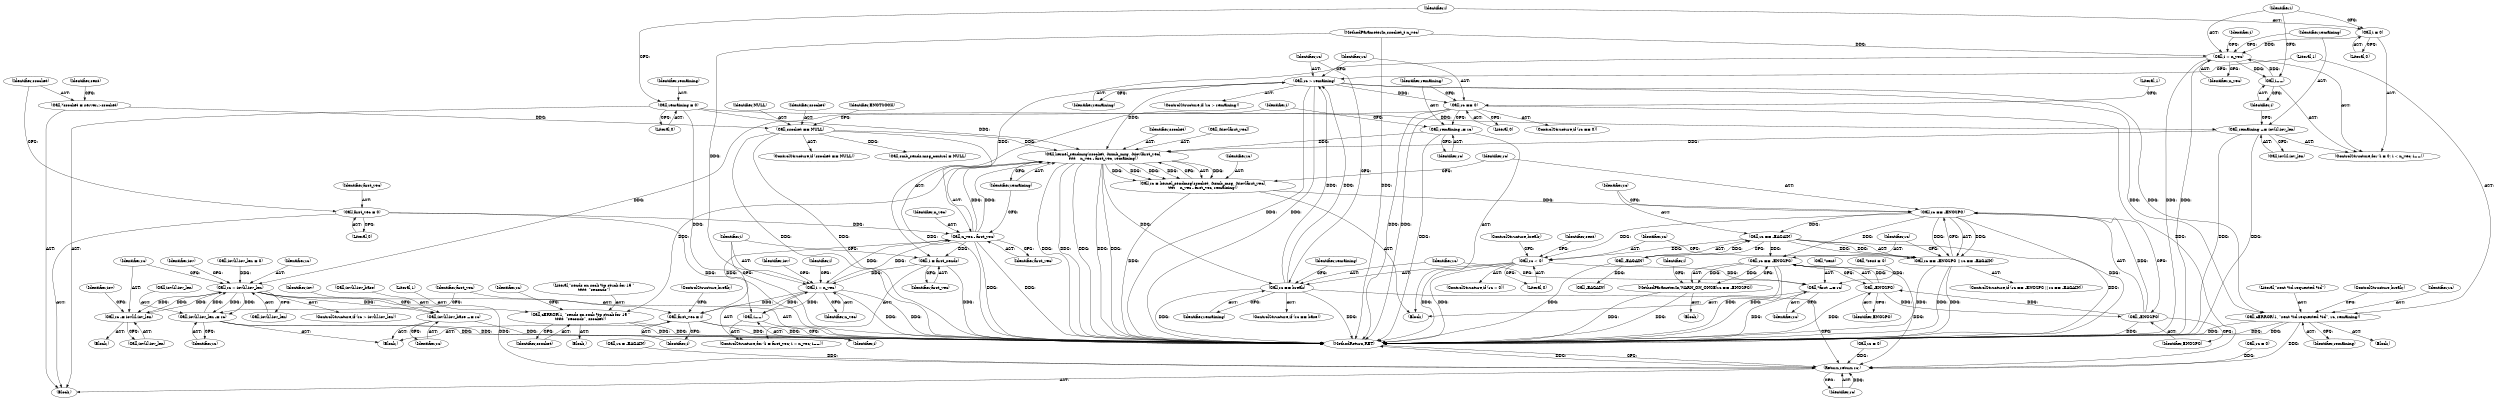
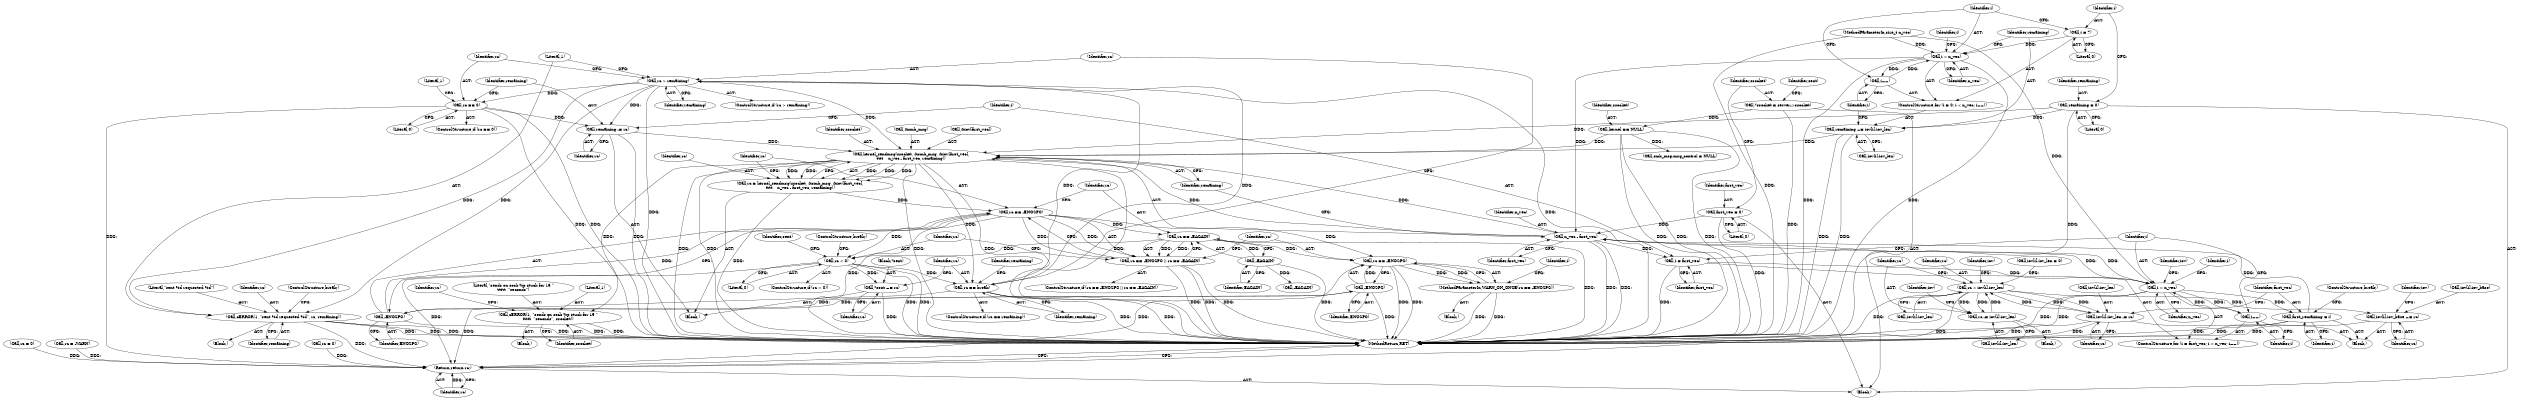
node "(MethodParameterIn,ssocket_t n_vec)": label "(MethodParameterIn,ssocket_t n_vec)" -> "(MethodParameterIn,size_t n_vec)"
node "(Call,i = 0)": label "(Call,i = 0)" -> "(Call,i = 7)"
edge "(Call,rc > remaining)" -> "(Call,remaining -= rc)": added, label "DDG:"
node "(Identifier,NULL)": removed
node "(Identifier,ENOTSOCK)": removed
edge "(Call,rc == 0)" -> "(Call,remaining -= rc)": label "CFG: " -> "DDG: "
edge "(Call,rc == 0)" -> "(Call,rc > iov[i].iov_len)": removed, label "DDG:"
node "(Call,ssocket == NULL)": label "(Call,ssocket == NULL)" -> "(Call,kernel == NULL)"
node "(Call,&smb_msg)": added
edge "(Call,remaining += iov[i].iov_len)" -> "(ControlStructure,for (i = 0; i < n_vec; i++))": reversed
node "(ControlStructure,if (ssocket == NULL))": removed
node "(Call,smb_sends.msg_control = NULL)": label "(Call,smb_sends.msg_control = NULL)" -> "(Call,smb_msg.msg_control = NULL)"
edge "(Call,rc == -ENOSPC || rc == -EAGAIN)" -> "(Call,rc == -EAGAIN)": added, label "CFG:"
node "(Call,i = first_sends)": label "(Call,i = first_sends)" -> "(Call,i = first_vec)"
node "(Call,*sent)": label "(Call,*sent)" -> "(Block,*sent)"
node "(Call,*sent = 0)": removed
edge "(Call,iov[i].iov_len = 0)" -> "(Call,rc > iov[i].iov_len)": label "DDG: " -> "CFG: "
edge "(Call,rc < 0)" -> "(Call,rc == break)": label "AST: " -> "DDG: "
edge "(Call,rc < 0)" -> "(Return,return rc;)": added, label "DDG:"
node "(Identifier,EAGAIN)": added
node "(Call,*first += rc)": label "(Call,*first += rc)" -> "(Call,*sent += rc)"
node "(ControlStructure,if (rc > iov[i].iov_len))": removed
node "(Call,first_vec = i)": label "(Call,first_vec = i)" -> "(Call,first_remaining = i)"
edge "(Call,rc > iov[i].iov_len)" -> "(MethodReturn,RET)": label "AST: " -> "DDG: "
node "(ControlStructure,if (rc == base))": label "(ControlStructure,if (rc == base))" -> "(ControlStructure,if (rc == remaining))"
edge "(Call,*ssocket = server->ssocket)" -> "(MethodReturn,RET)": added, label "DDG:"
edge "(Call,rc == break)" -> "(Return,return rc;)": label "CFG: " -> "DDG: "
node "(Call,rc = -EAGAIN)": label "(Call,rc = -EAGAIN)" -> "(Call,rc = -WARN)"
edge "(Return,return rc;)" -> "(MethodReturn,RET)": label "DDG: " -> "CFG: "
